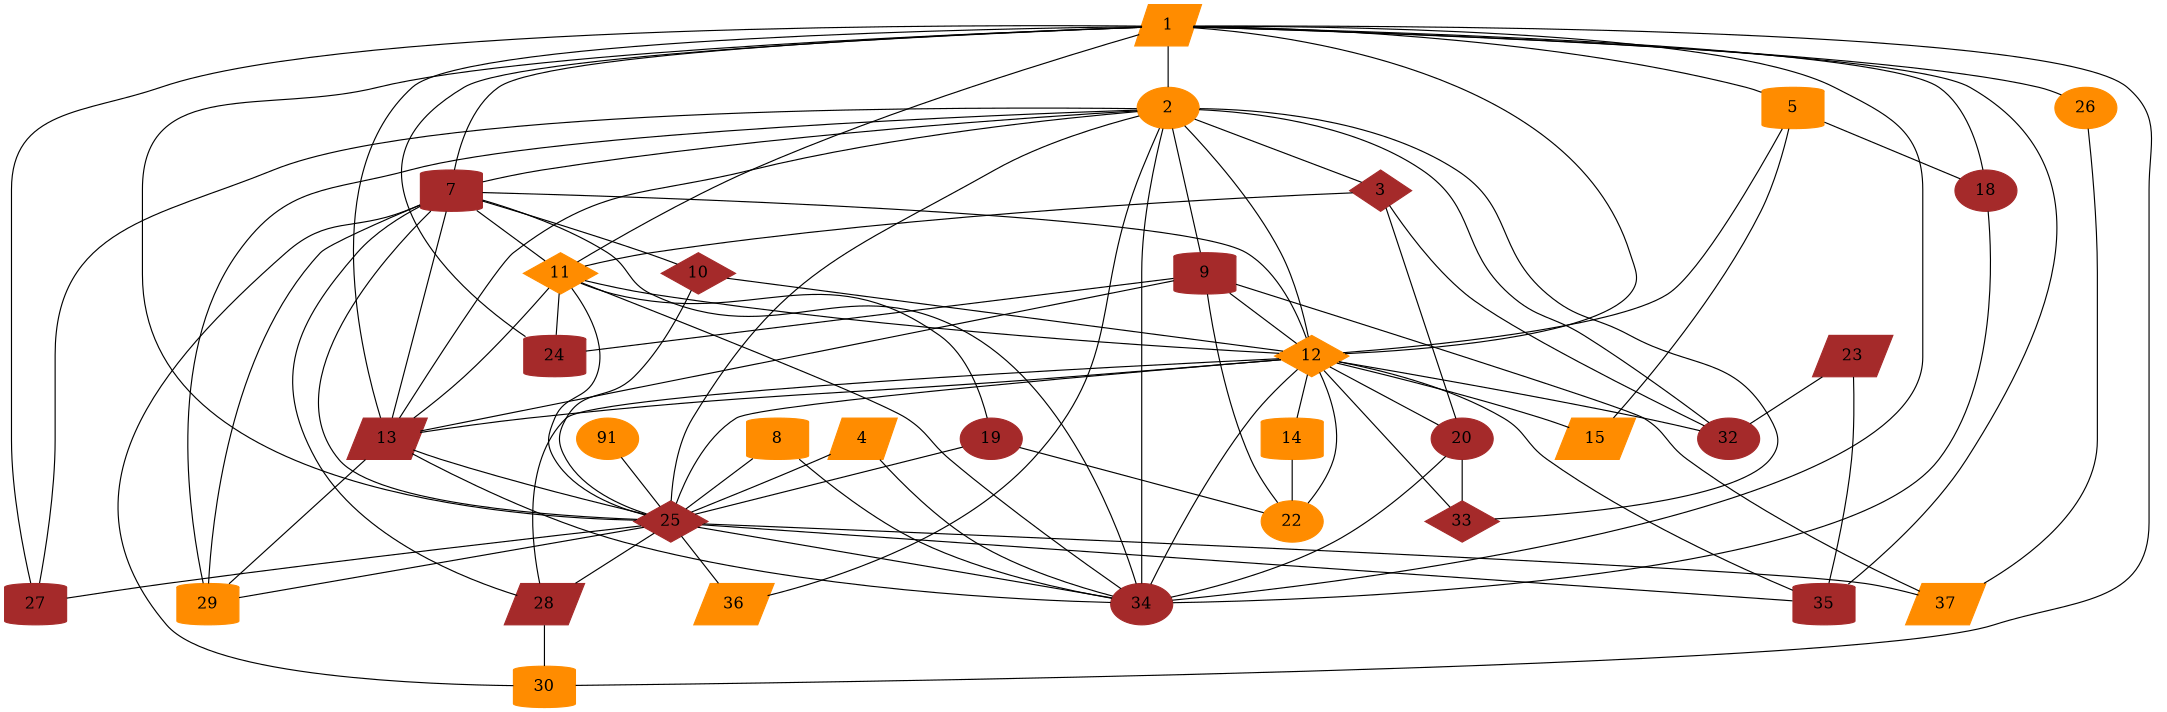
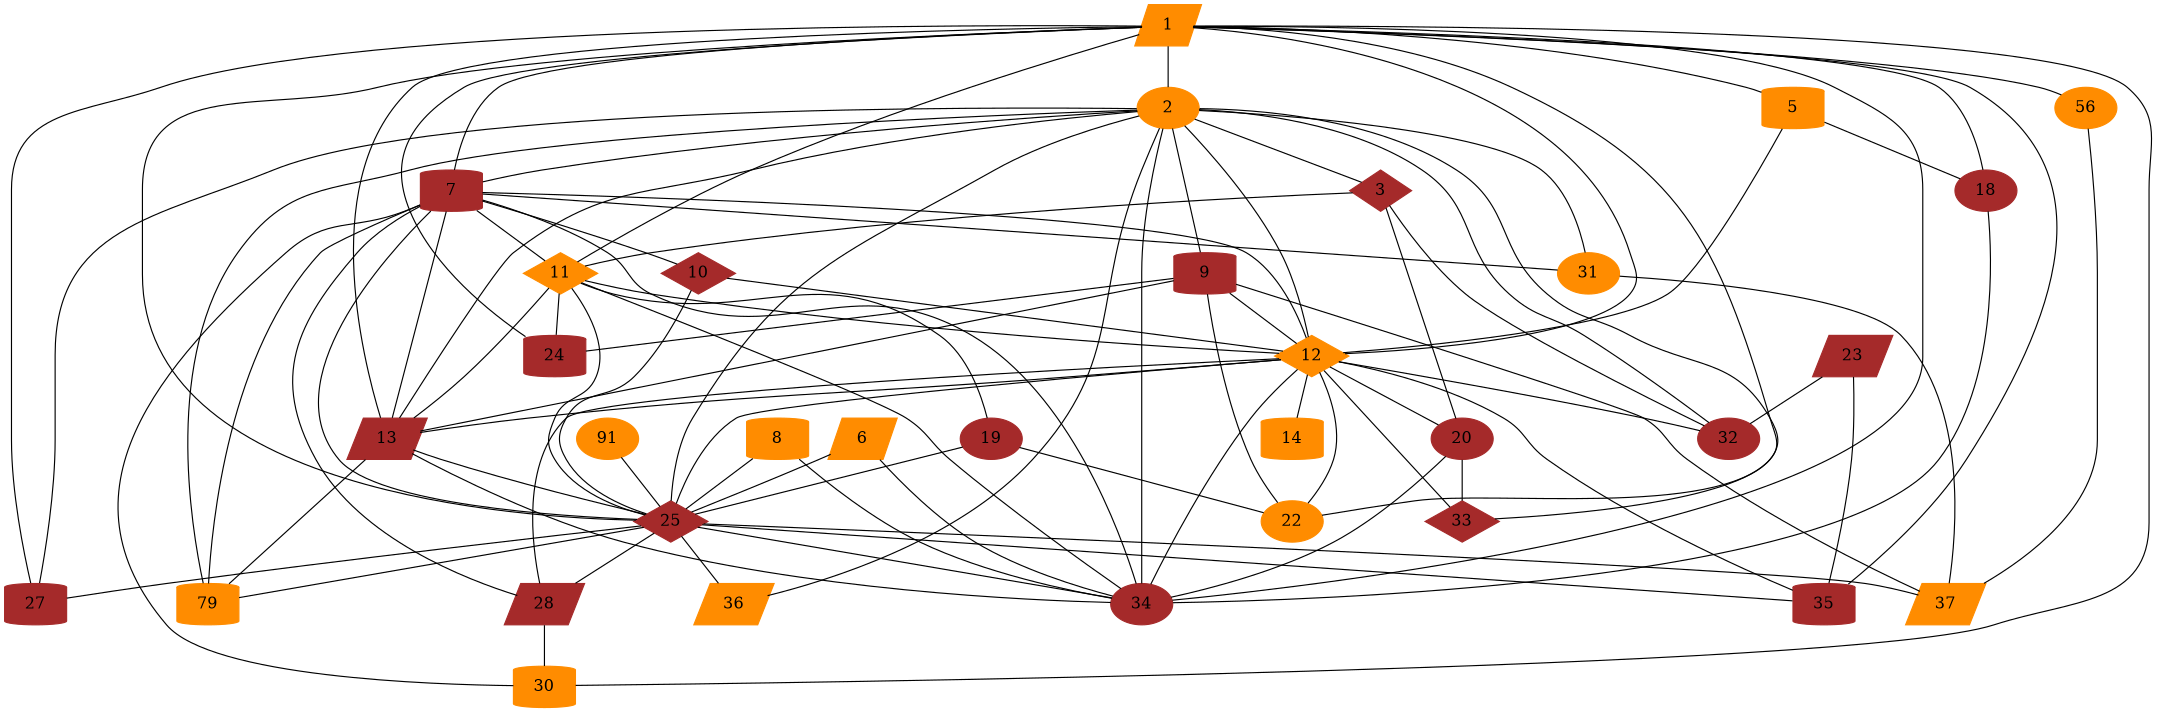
node "26": label "26" -> "56"
node "31": added
node "4": label "4" -> "6"
node "15": removed
edge "14" -- "22": now "1" -- "22"
node "29": label "29" -> "79"
